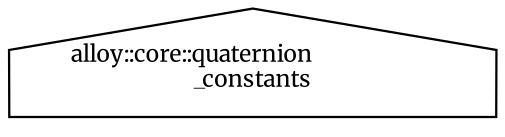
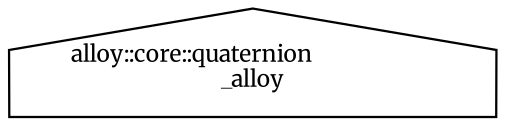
node "alloy::core::quaternion _constants": label "alloy::core::quaternion _constants" -> "alloy::core::quaternion _alloy"
